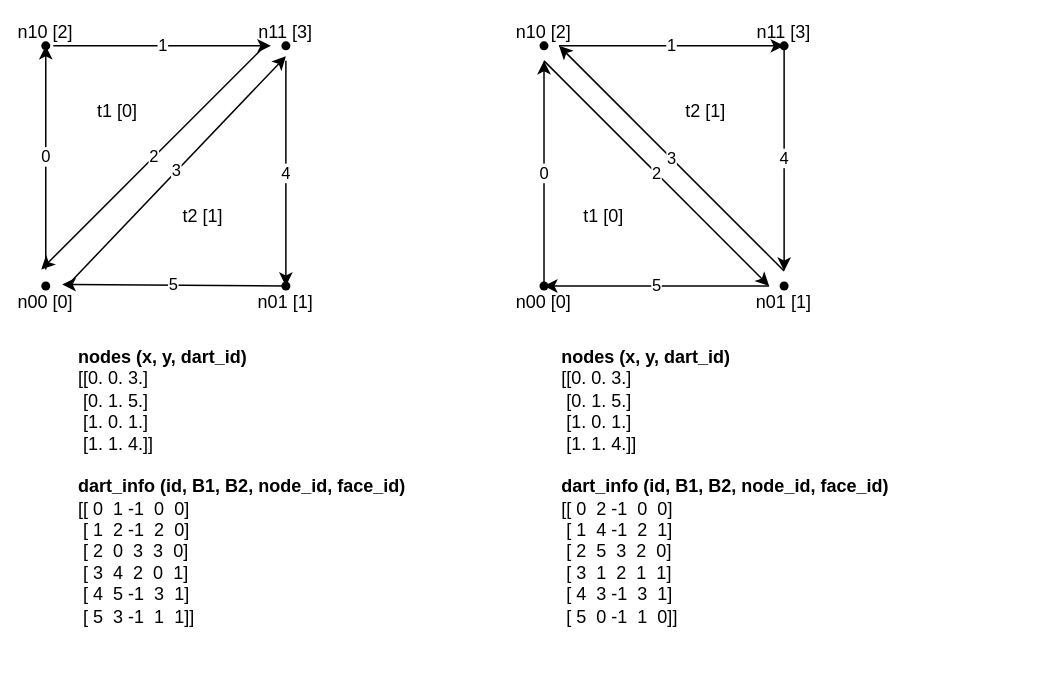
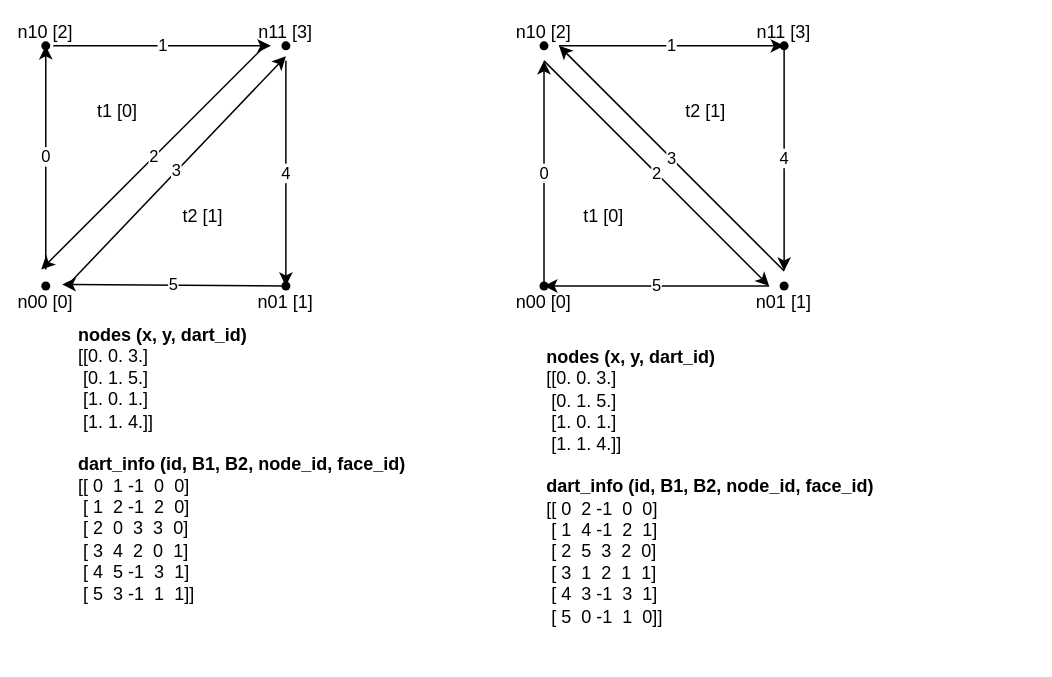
node "nodes (x, y, dart_id) [[0. 0. 3.] [0. 1. 5.] [1. 0. 1.] [1. 1. 4.]] dart_info (id, B1, B2, node_id, face_id) [[ 0 1 -1 0 0] [ 1 2 -1 2 0] [ 2 0 3 3 0] [ 3 4 2 0 1] [ 4 5 -1 3 1] [ 5 3 -1 1 1]]": moved (256, 487) -> (256, 464)
node "nodes (x, y, dart_id) [[0. 0. 3.] [0. 1. 5.] [1. 0. 1.] [1. 1. 4.]] dart_info (id, B1, B2, node_id, face_id) [[ 0 2 -1 0 0] [ 1 4 -1 2 1] [ 2 5 3 2 0] [ 3 1 2 1 1] [ 4 3 -1 3 1] [ 5 0 -1 1 0]]": moved (789, 487) -> (774, 487)
